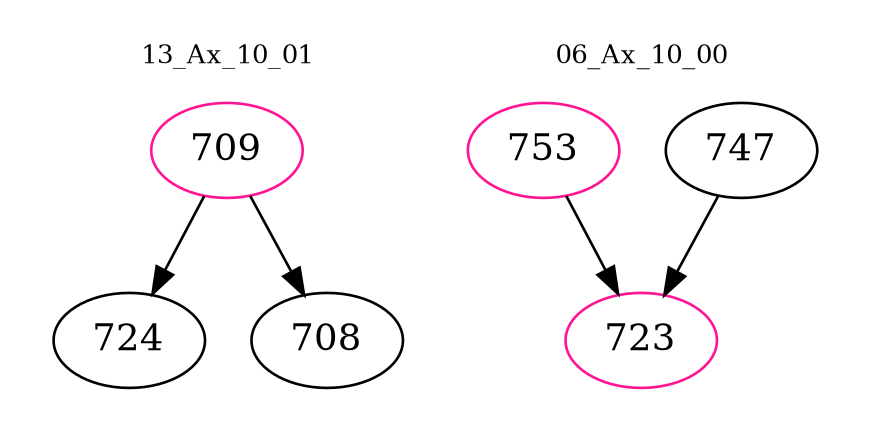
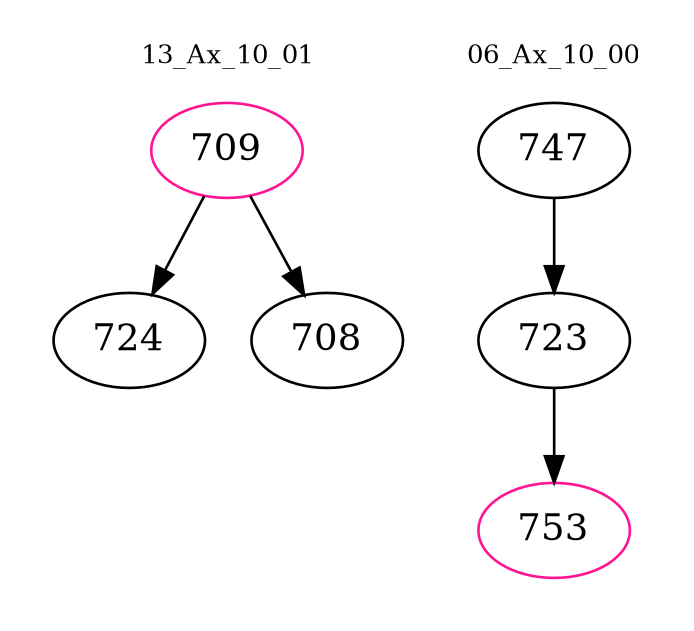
edge "753" -> "723": reversed
node "723": color deeppink -> black
